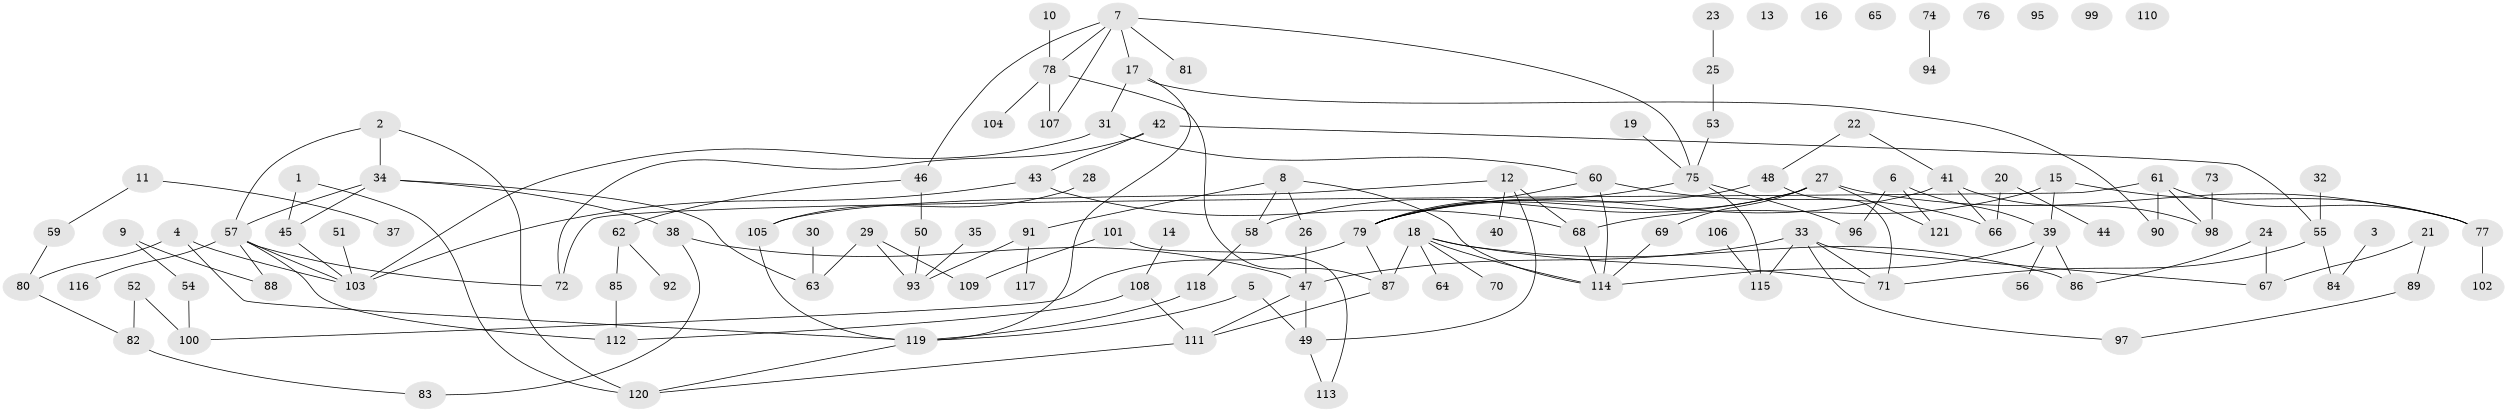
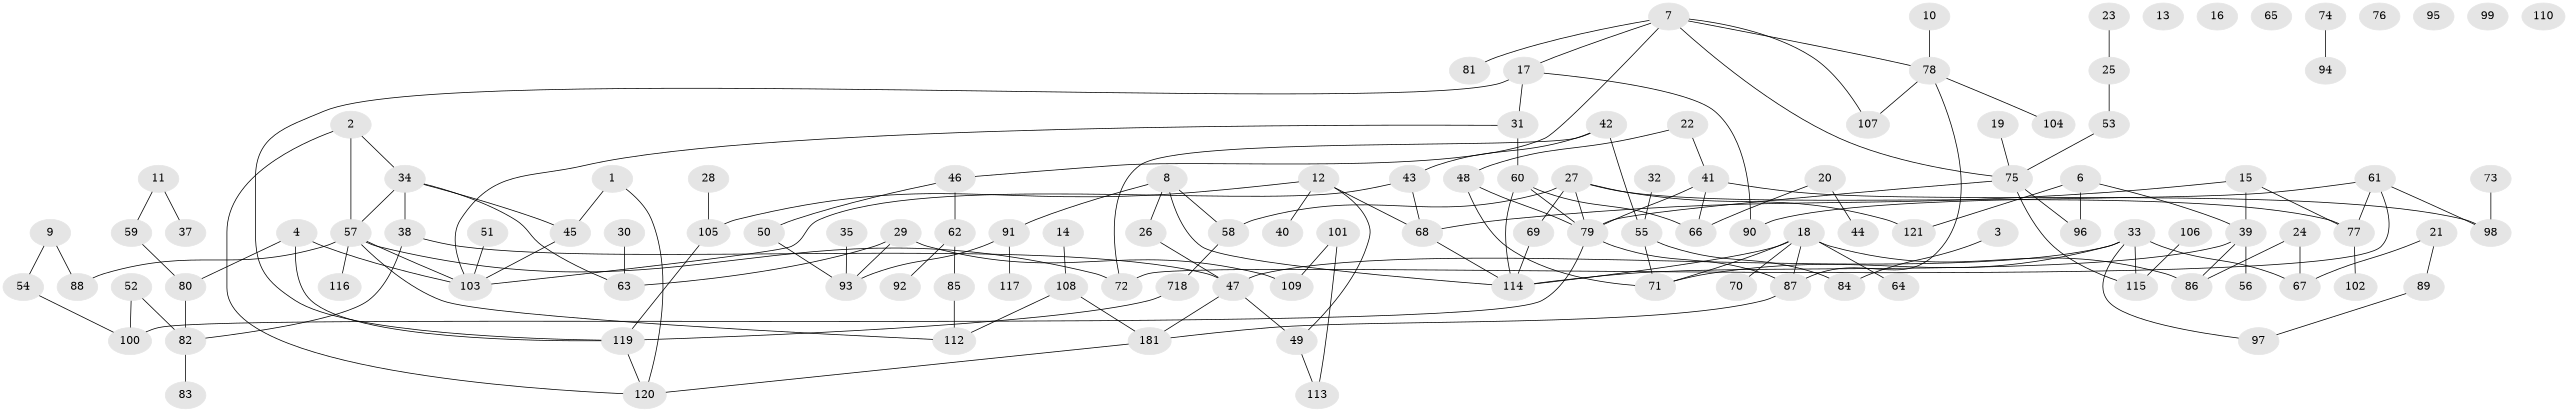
node "118": label "118" -> "718"
node "5": removed
node "111": label "111" -> "181"
edge "38" -- "83": now "38" -- "82"
